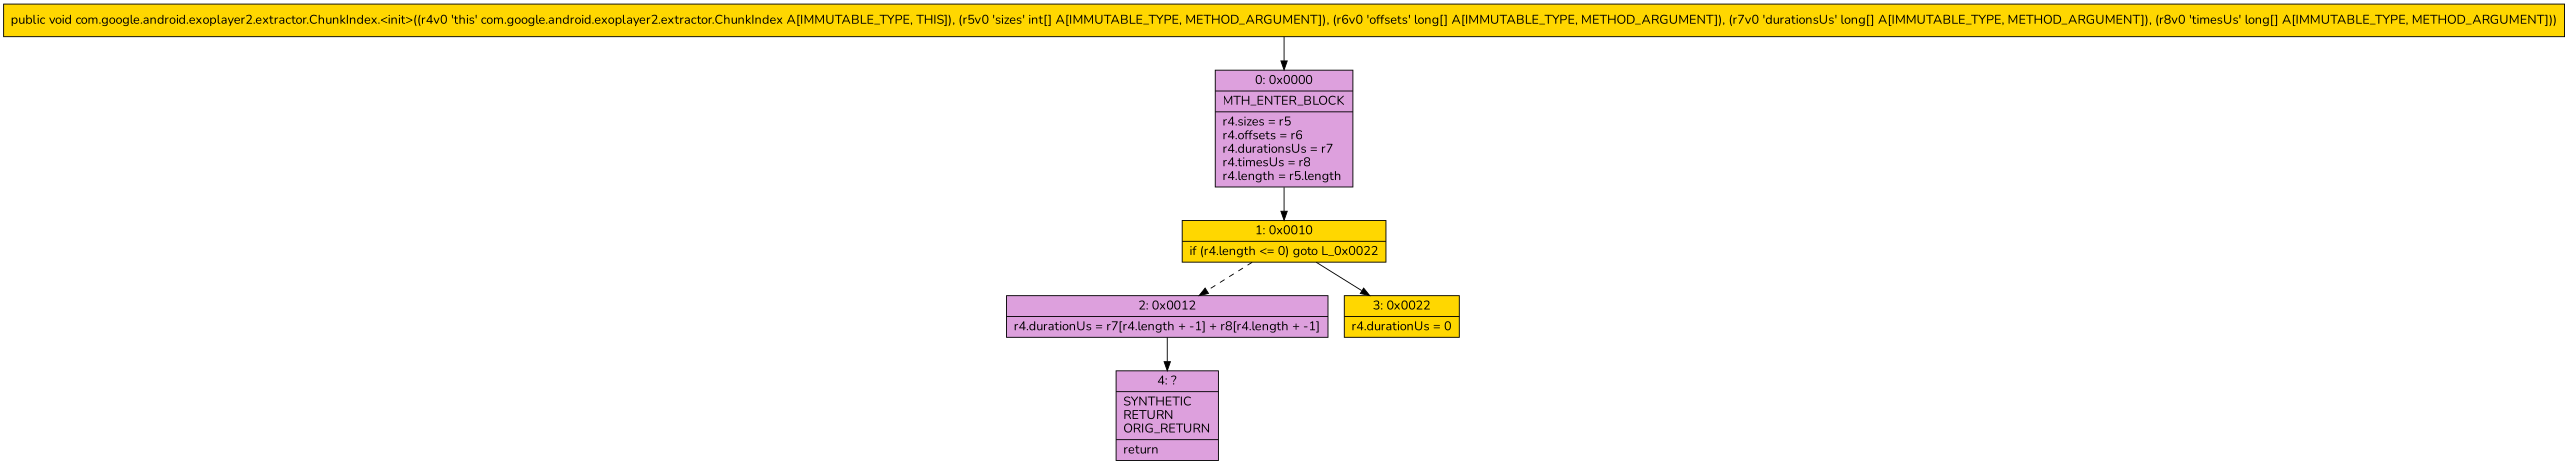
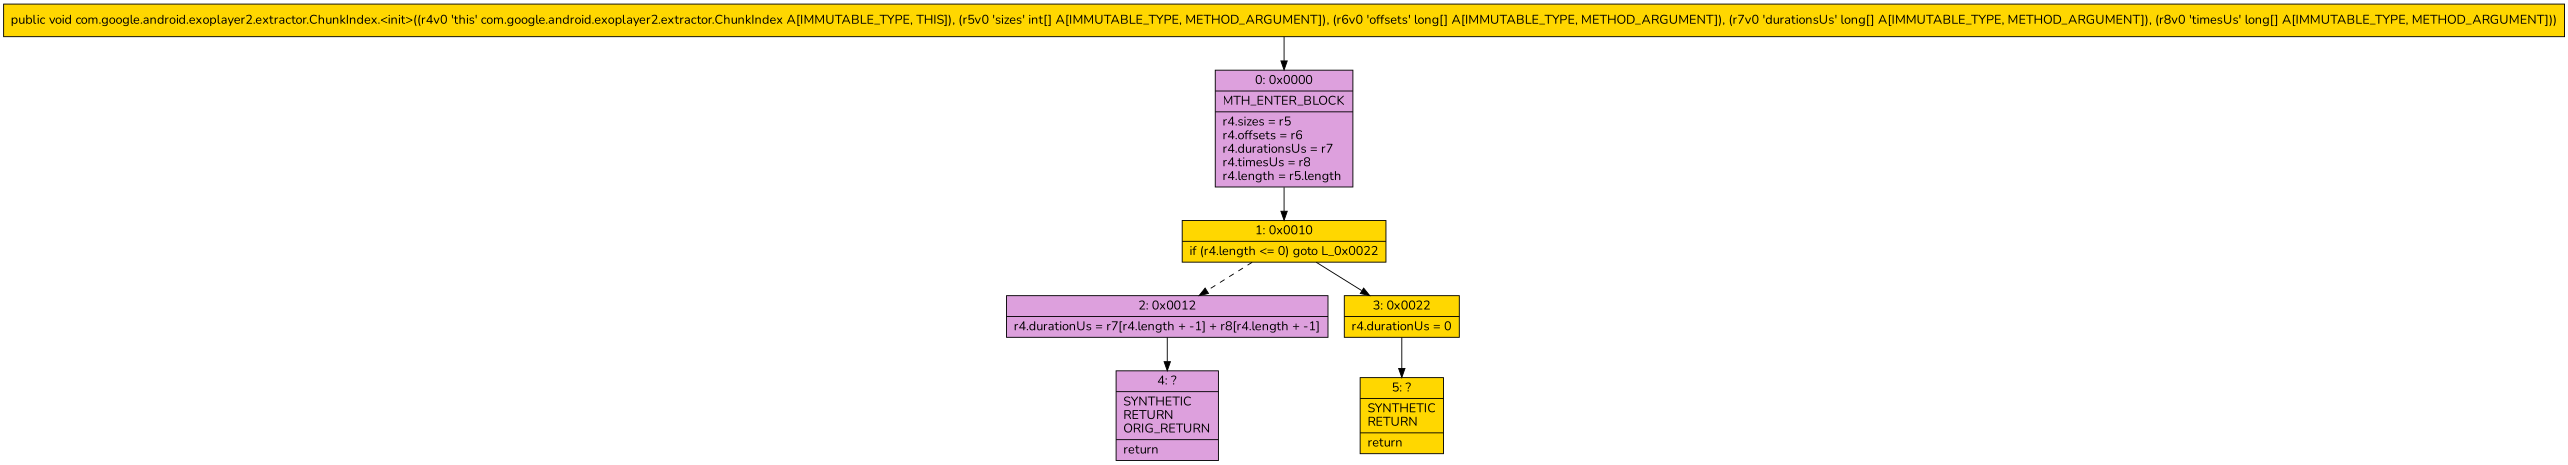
node "5: ?": added
